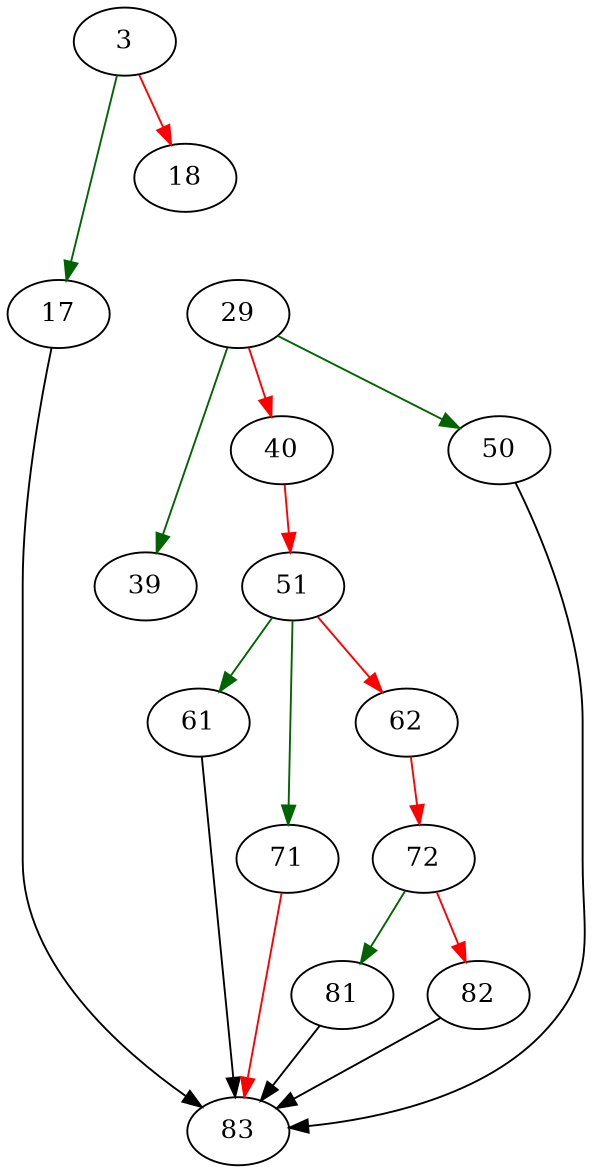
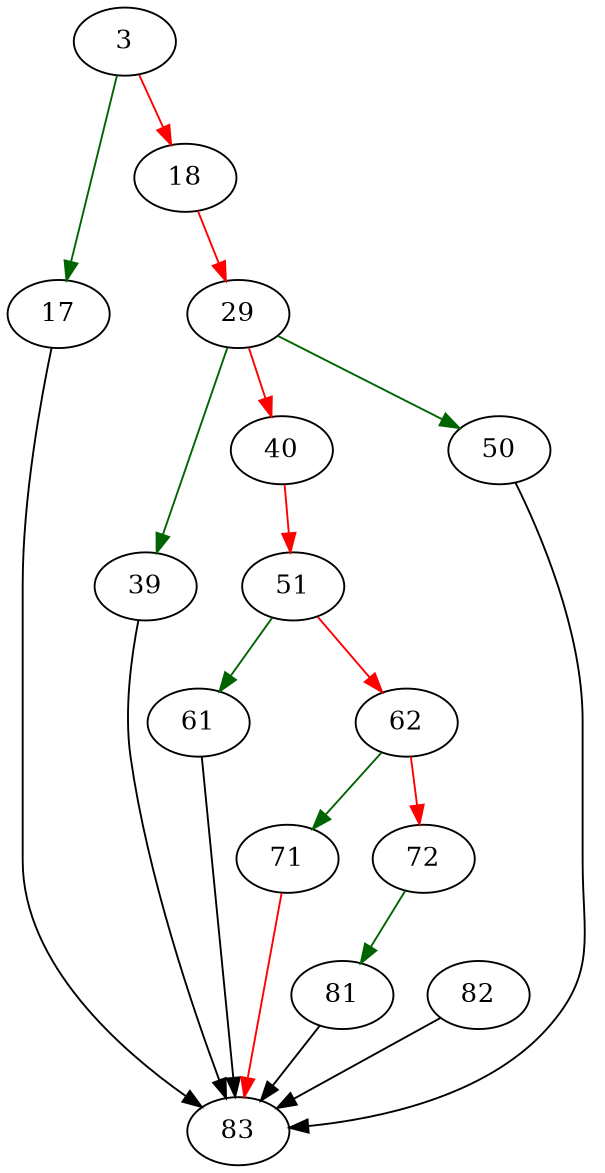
edge "18" -> "29": added
edge "51" -> "71": now "62" -> "71"
edge "39" -> "83": added
edge "72" -> "82": removed
